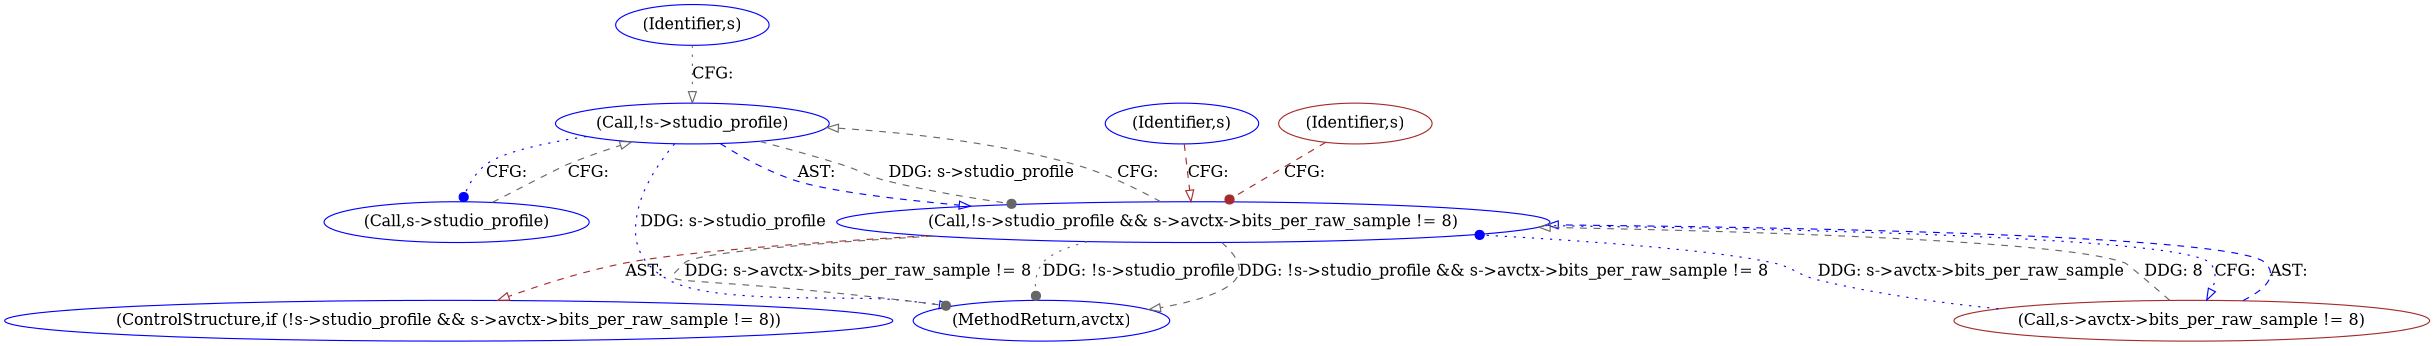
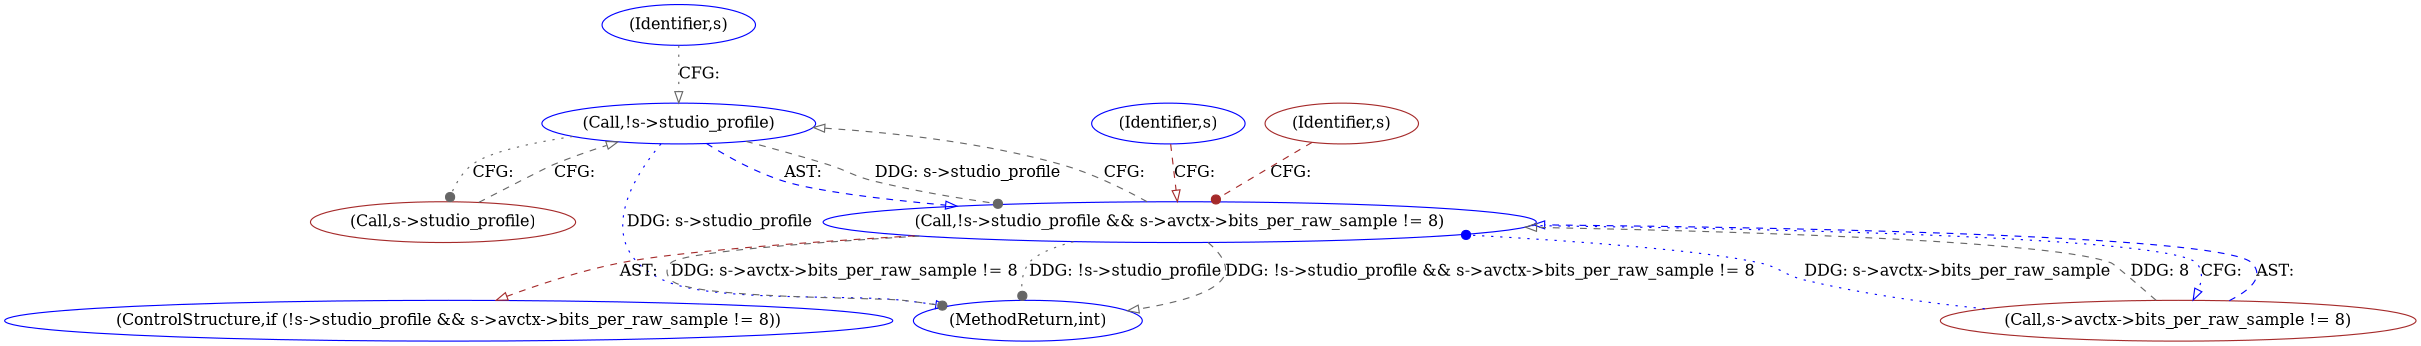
edge "(Call,!s->studio_profile)" -> "(Call,s->studio_profile)": color blue -> gray40
node "(Call,s->studio_profile)": color blue -> brown
node "(MethodReturn,avctx)": label "(MethodReturn,avctx)" -> "(MethodReturn,int)"
